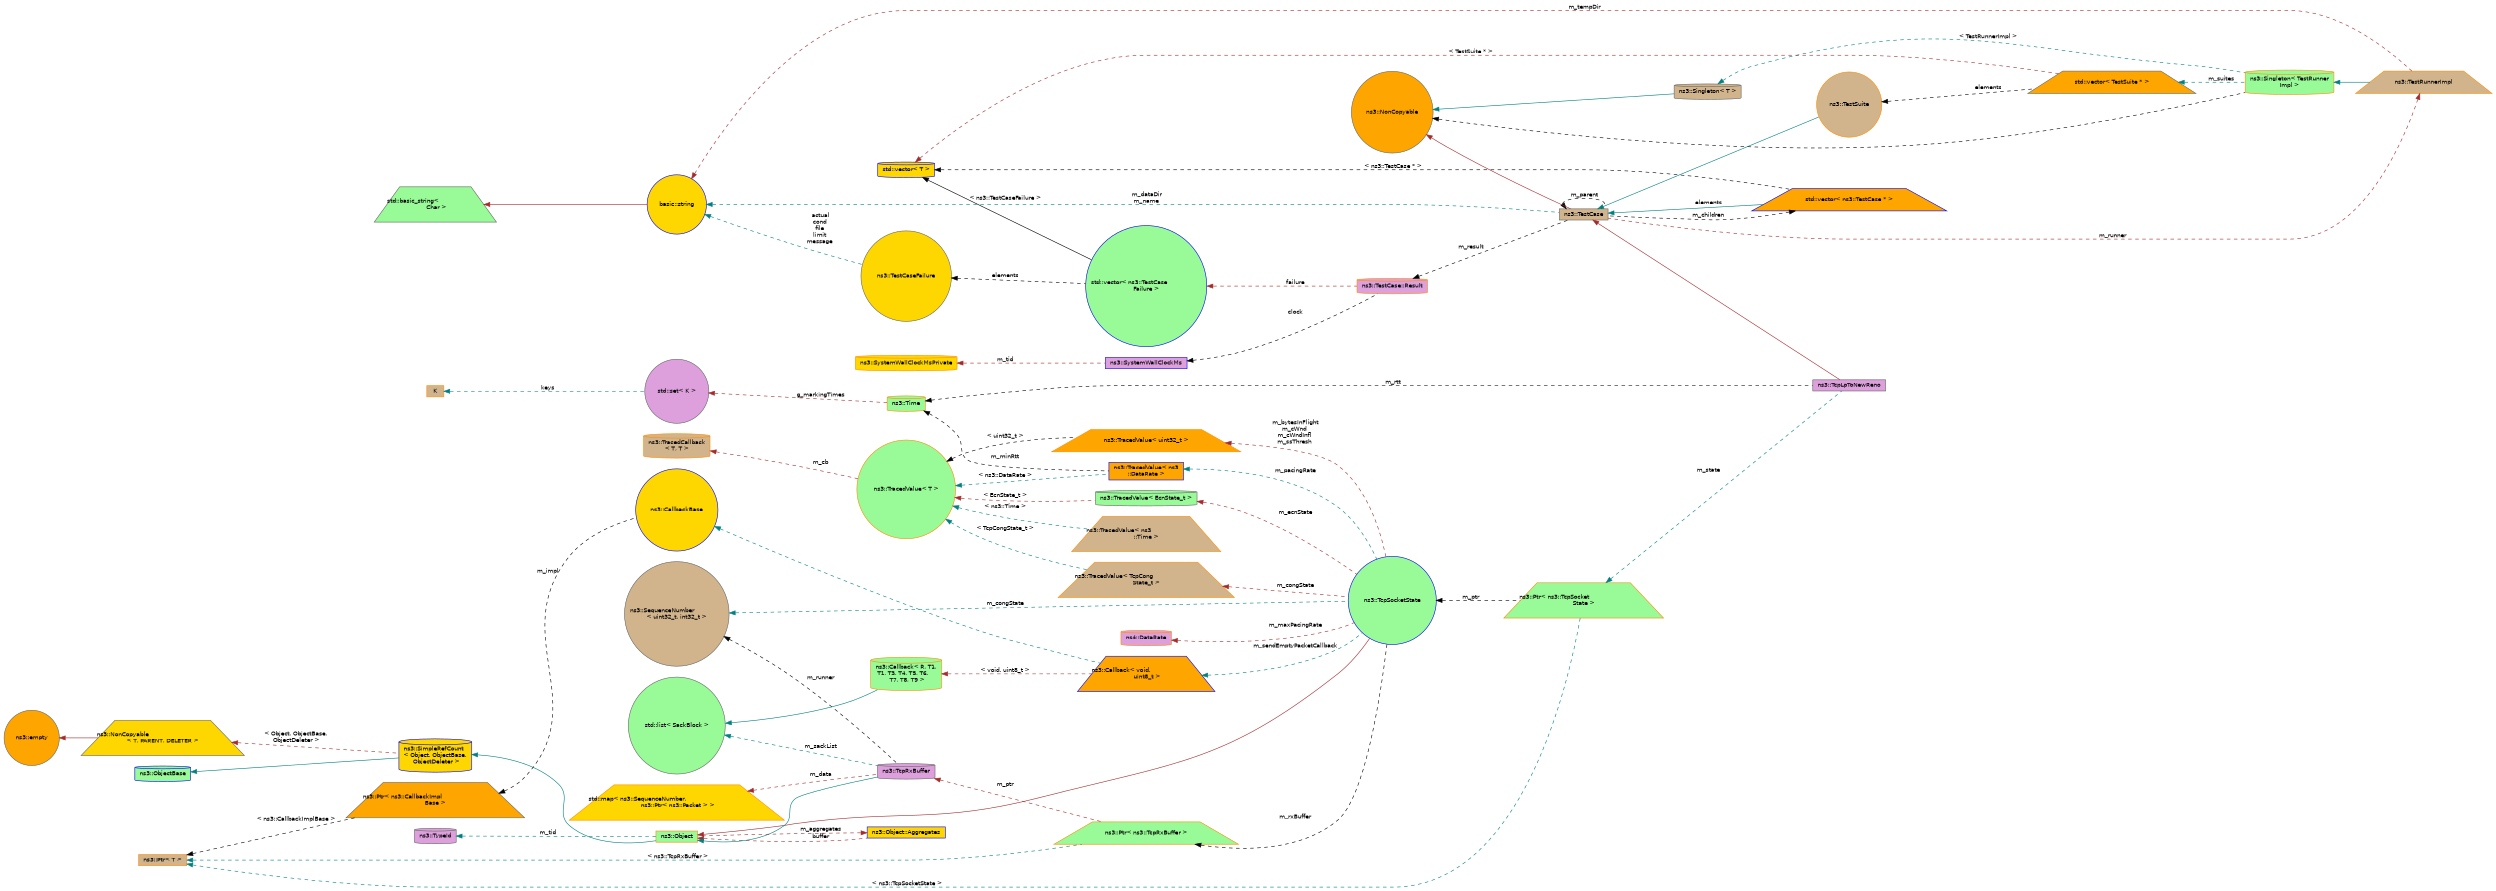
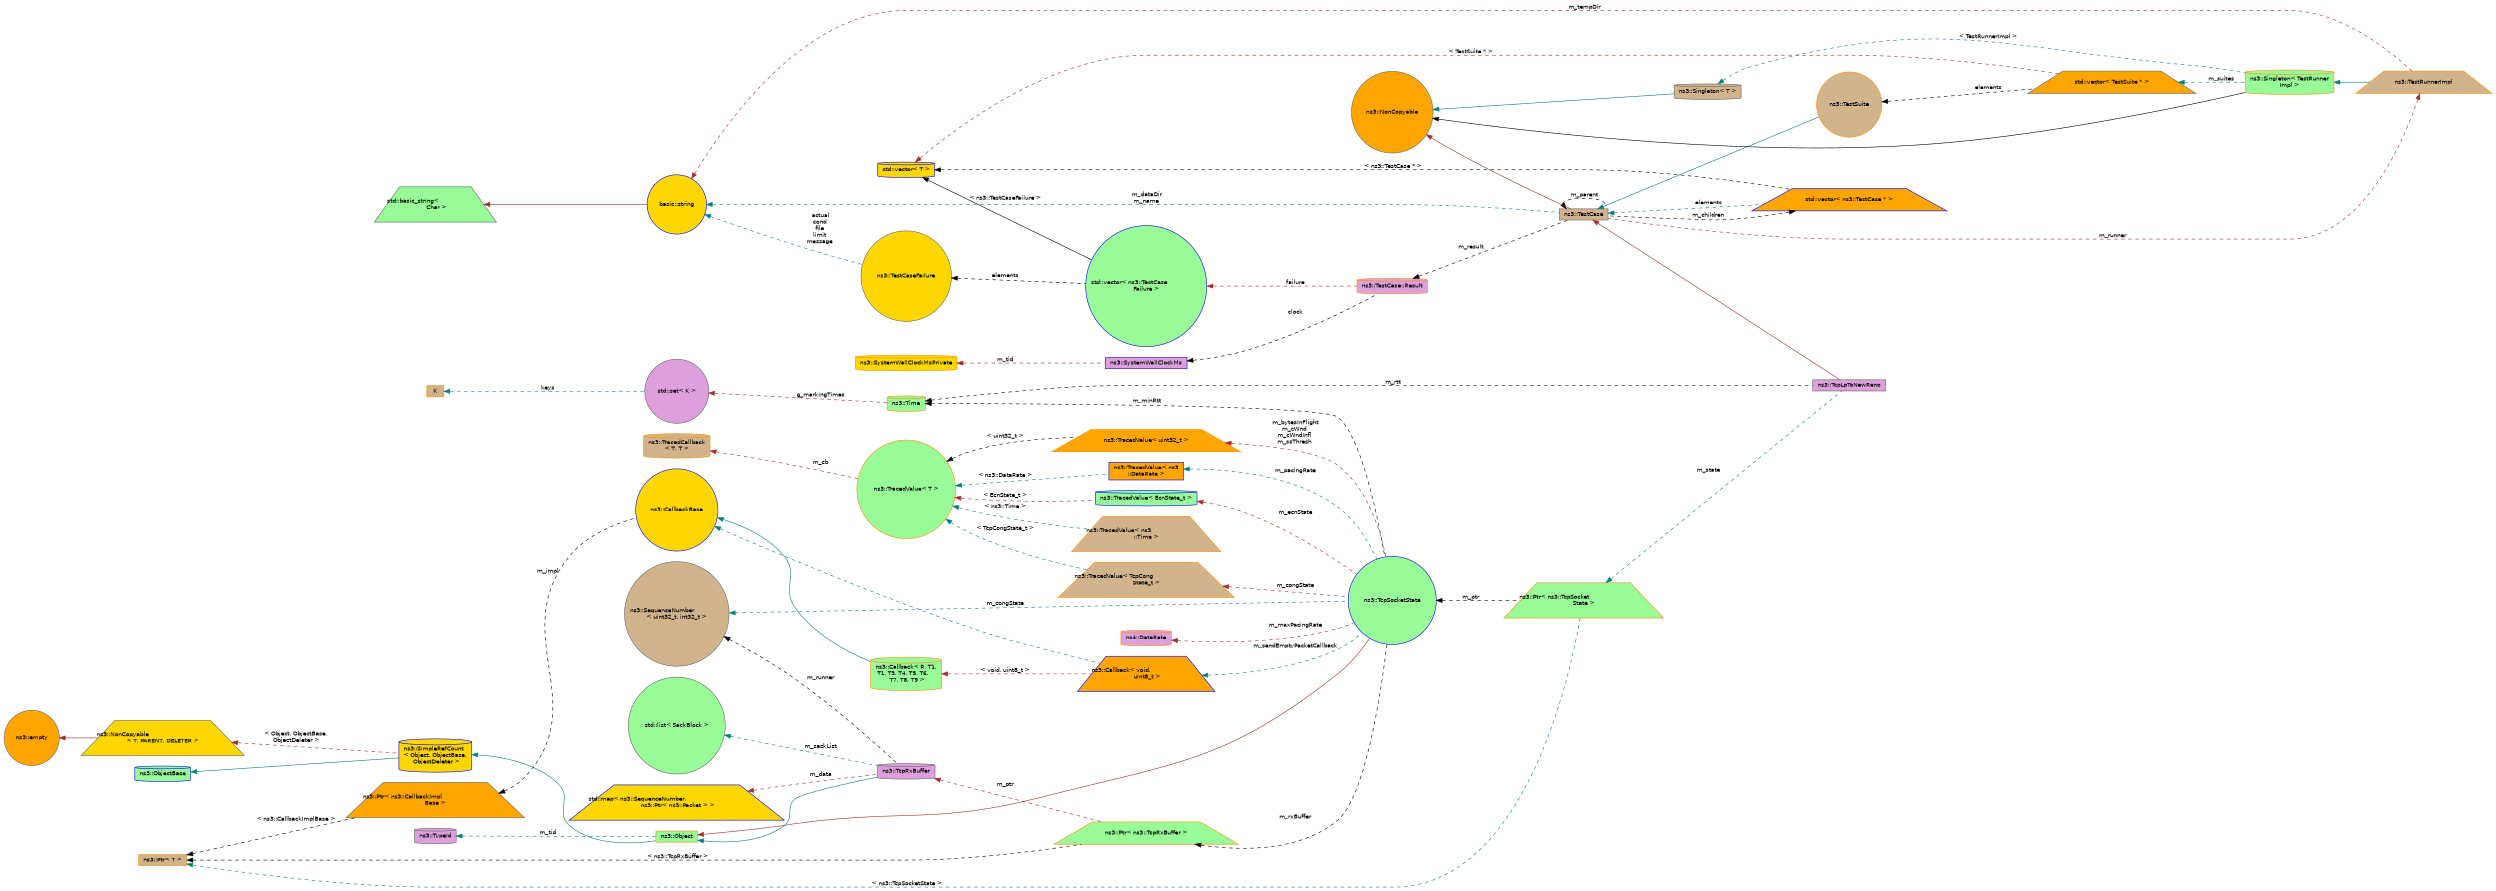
edge "ns3::Singleton< TestRunner Impl >" -> "ns3::NonCopyable": style dashed -> solid
edge "std::vector< ns3::TestCase * >" -> "ns3::TestCase": style solid -> dashed
edge "ns3::TracedValue< ns3 ::DataRate >" -> "ns3::Time": now "ns3::TcpSocketState" -> "ns3::Time"
node "ns3::TracedValue< EcnState_t >": color gray40 -> blue
edge "ns3::Callback< R, T1, T1, T3, T4, T5, T6, T7, T8, T9 >" -> "std::list< SackBlock >": now "ns3::Callback< R, T1, T1, T3, T4, T5, T6, T7, T8, T9 >" -> "ns3::CallbackBase"
node "std::map< ns3::SequenceNumber, ns3::Ptr< ns3::Packet > >": color darkorange -> blue
node "ns3::Object::Aggregates": removed
edge "ns3::Ptr< ns3::TcpRxBuffer >" -> "ns3::Ptr< T >": color teal -> black
